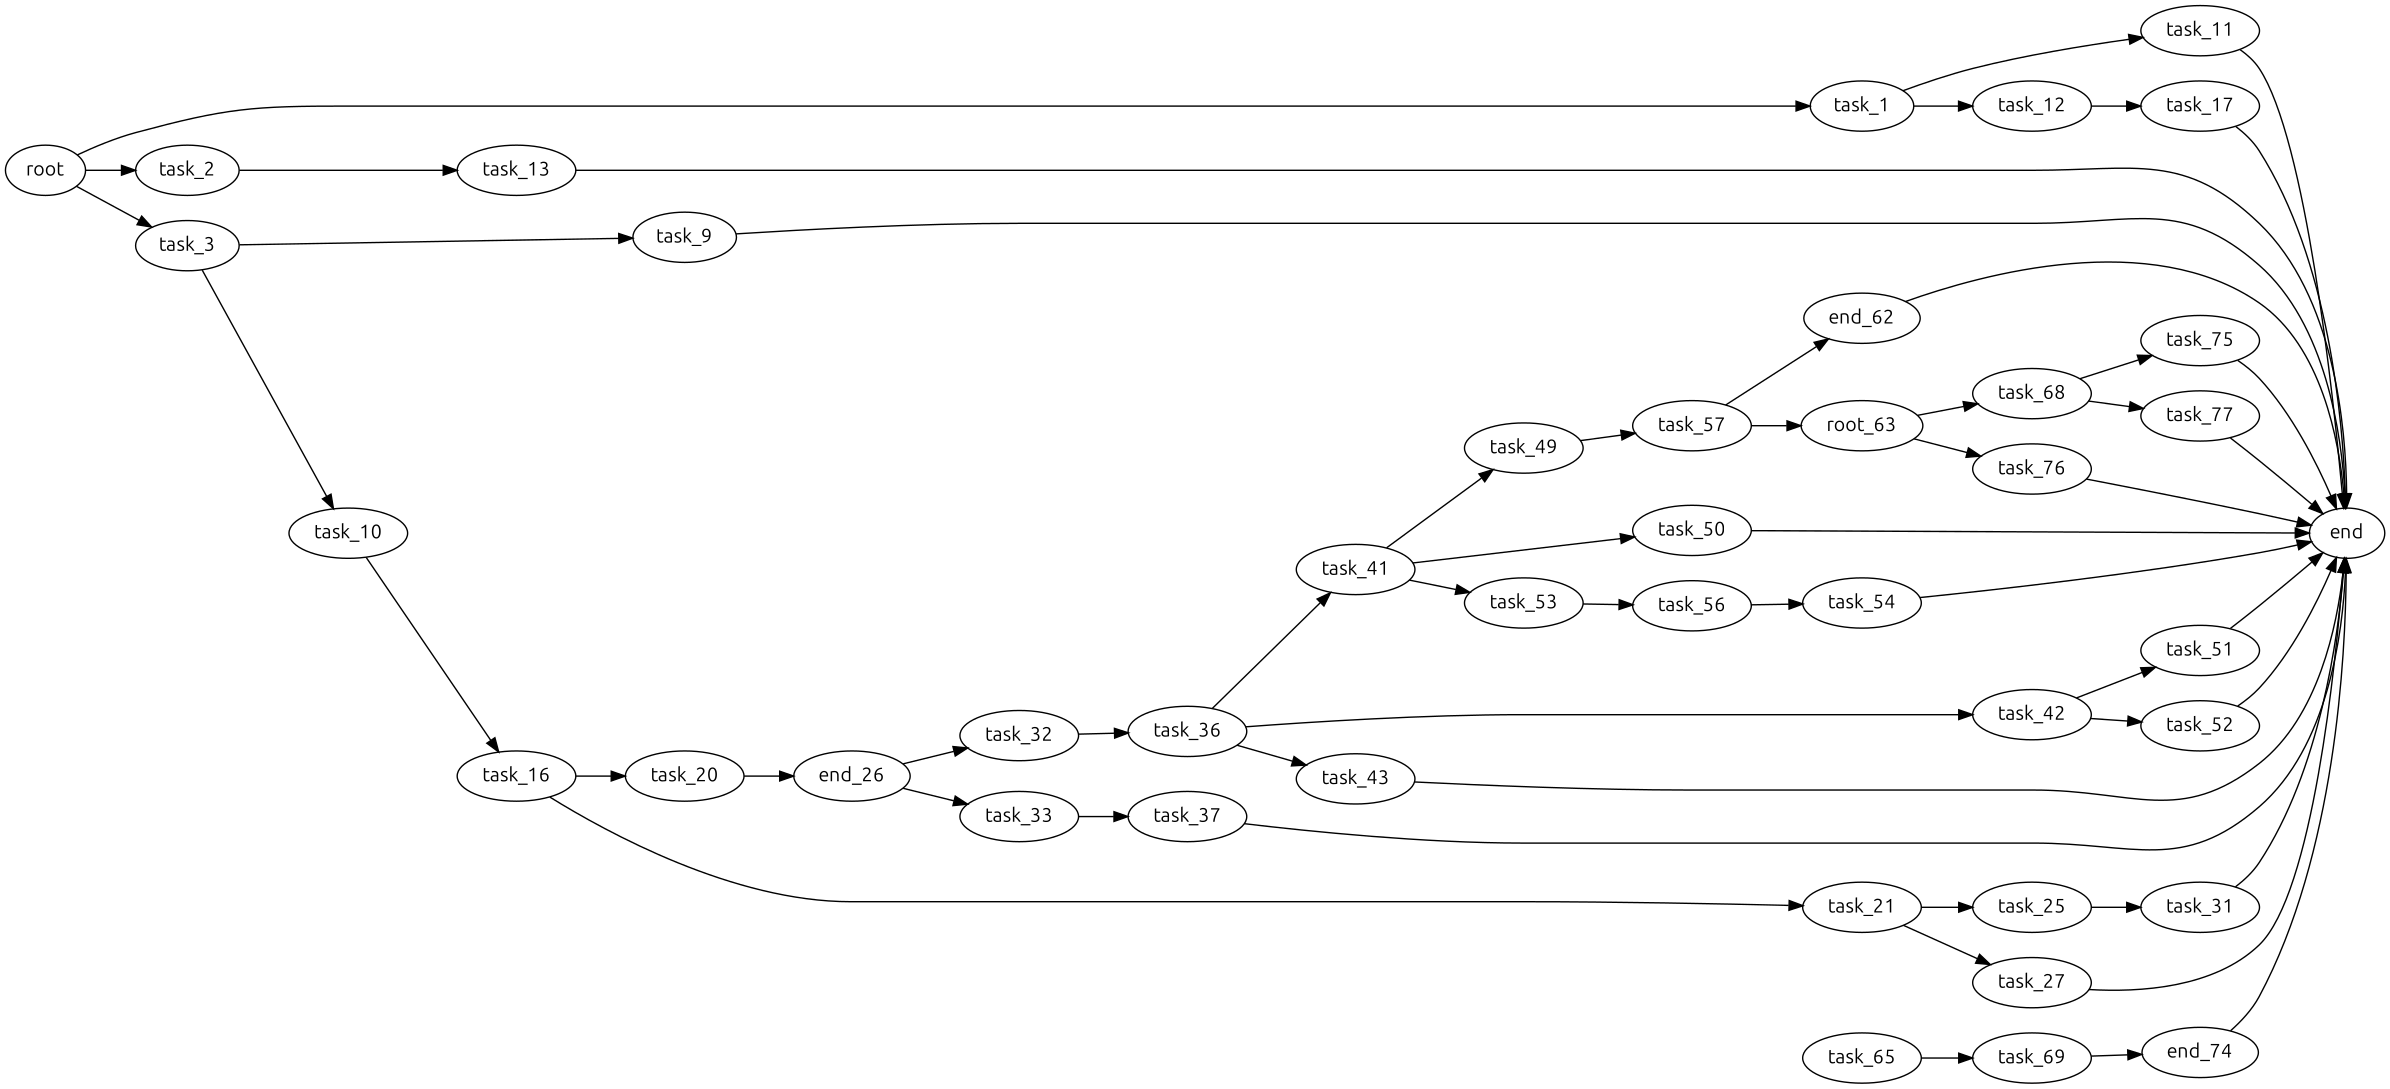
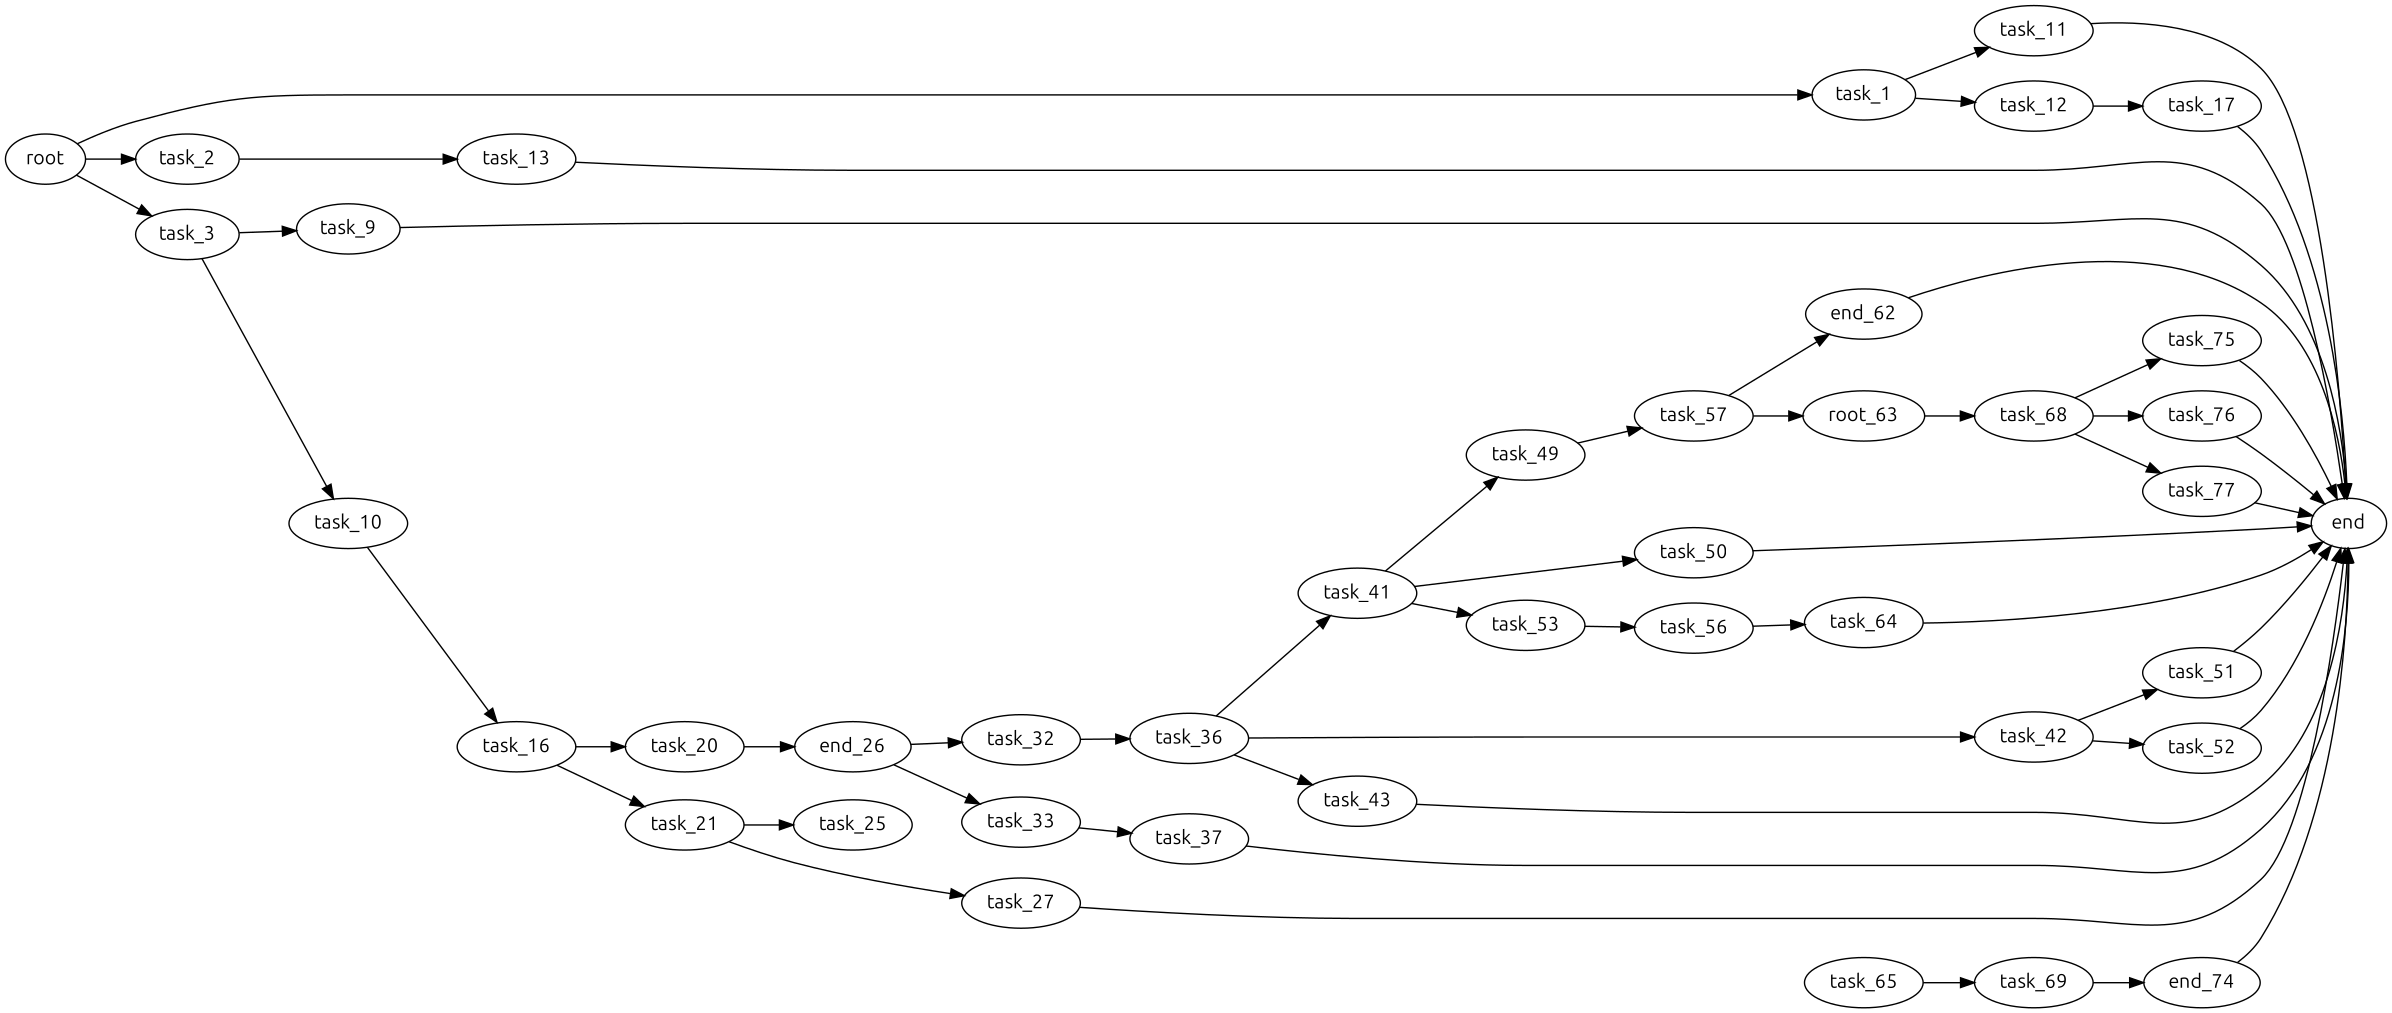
edge "root_63" -> "task_76": now "task_68" -> "task_76"
node "task_54": label "task_54" -> "task_64"
node "task_31": removed
